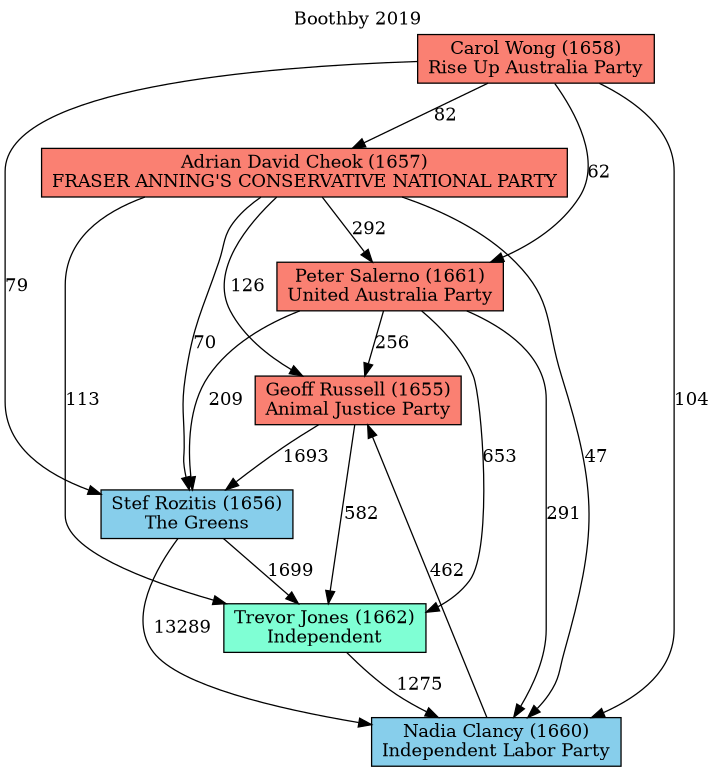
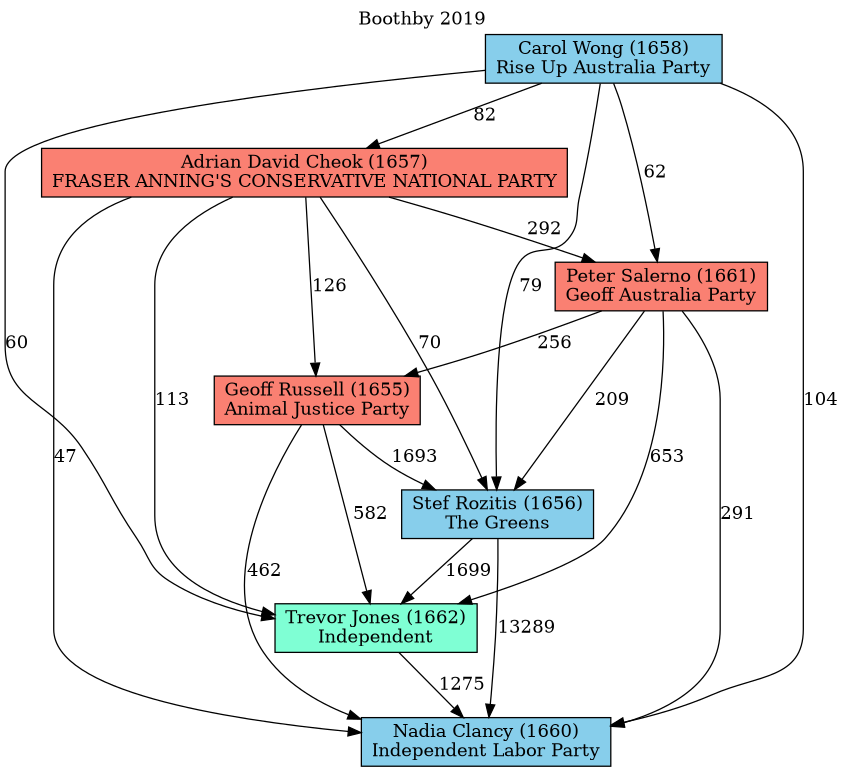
node "Carol Wong (1658) Rise Up Australia Party": fillcolor salmon -> skyblue
edge "Carol Wong (1658) Rise Up Australia Party" -> "Trevor Jones (1662) Independent": added, label "60"
node "Peter Salerno (1661) United Australia Party": label "Peter Salerno (1661) United Australia Party" -> "Peter Salerno (1661) Geoff Australia Party"
edge "Nadia Clancy (1660) Independent Labor Party" -> "Geoff Russell (1655) Animal Justice Party": reversed
